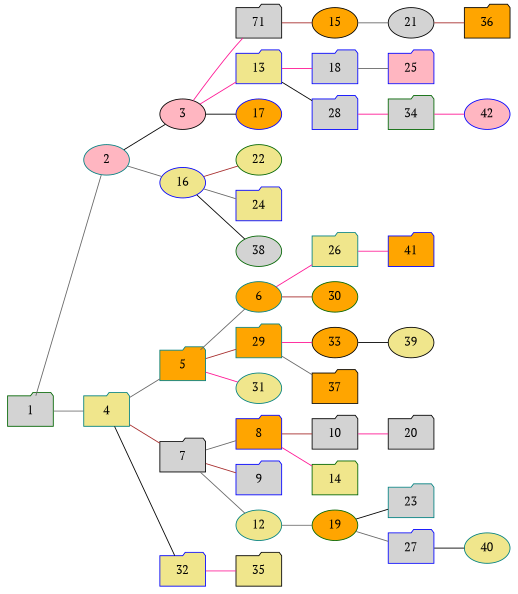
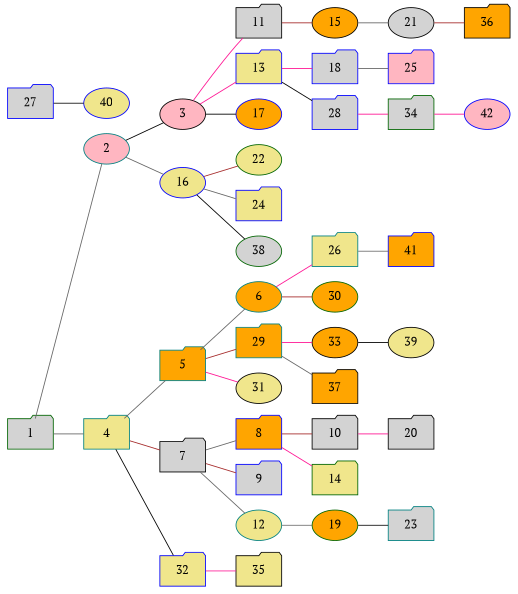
node "71": label "71" -> "11"
edge "26" -- "41": color deeppink -> gray40
node "31": color teal -> black
edge "19" -- "27": removed
node "40": color teal -> blue
